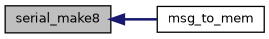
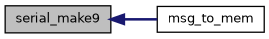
node "serial_make8": label "serial_make8" -> "serial_make9"
